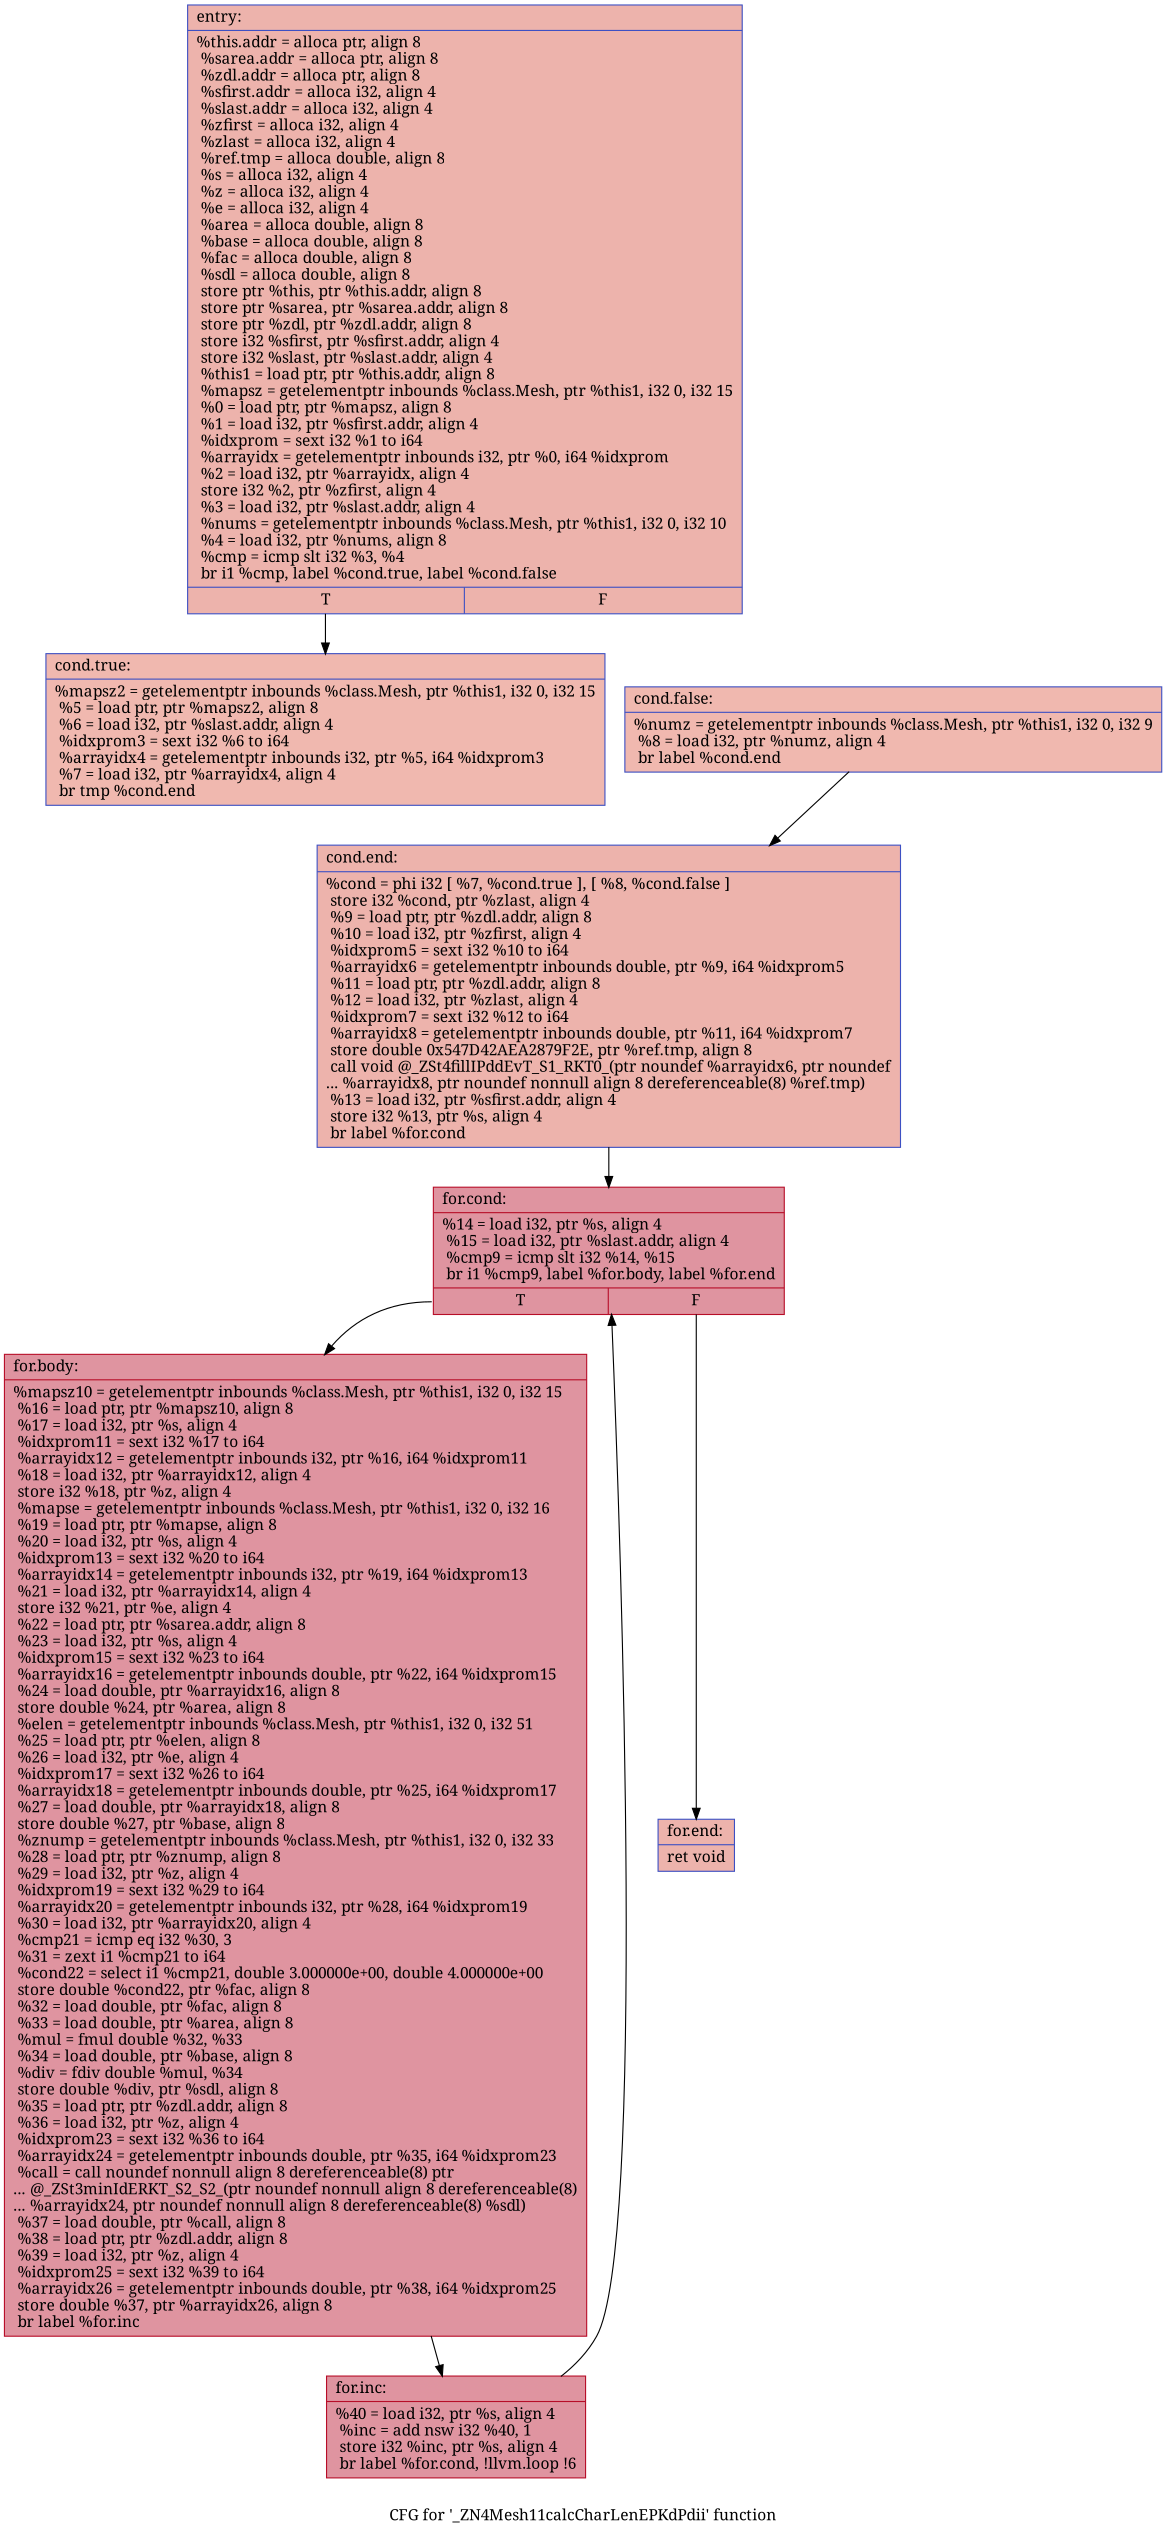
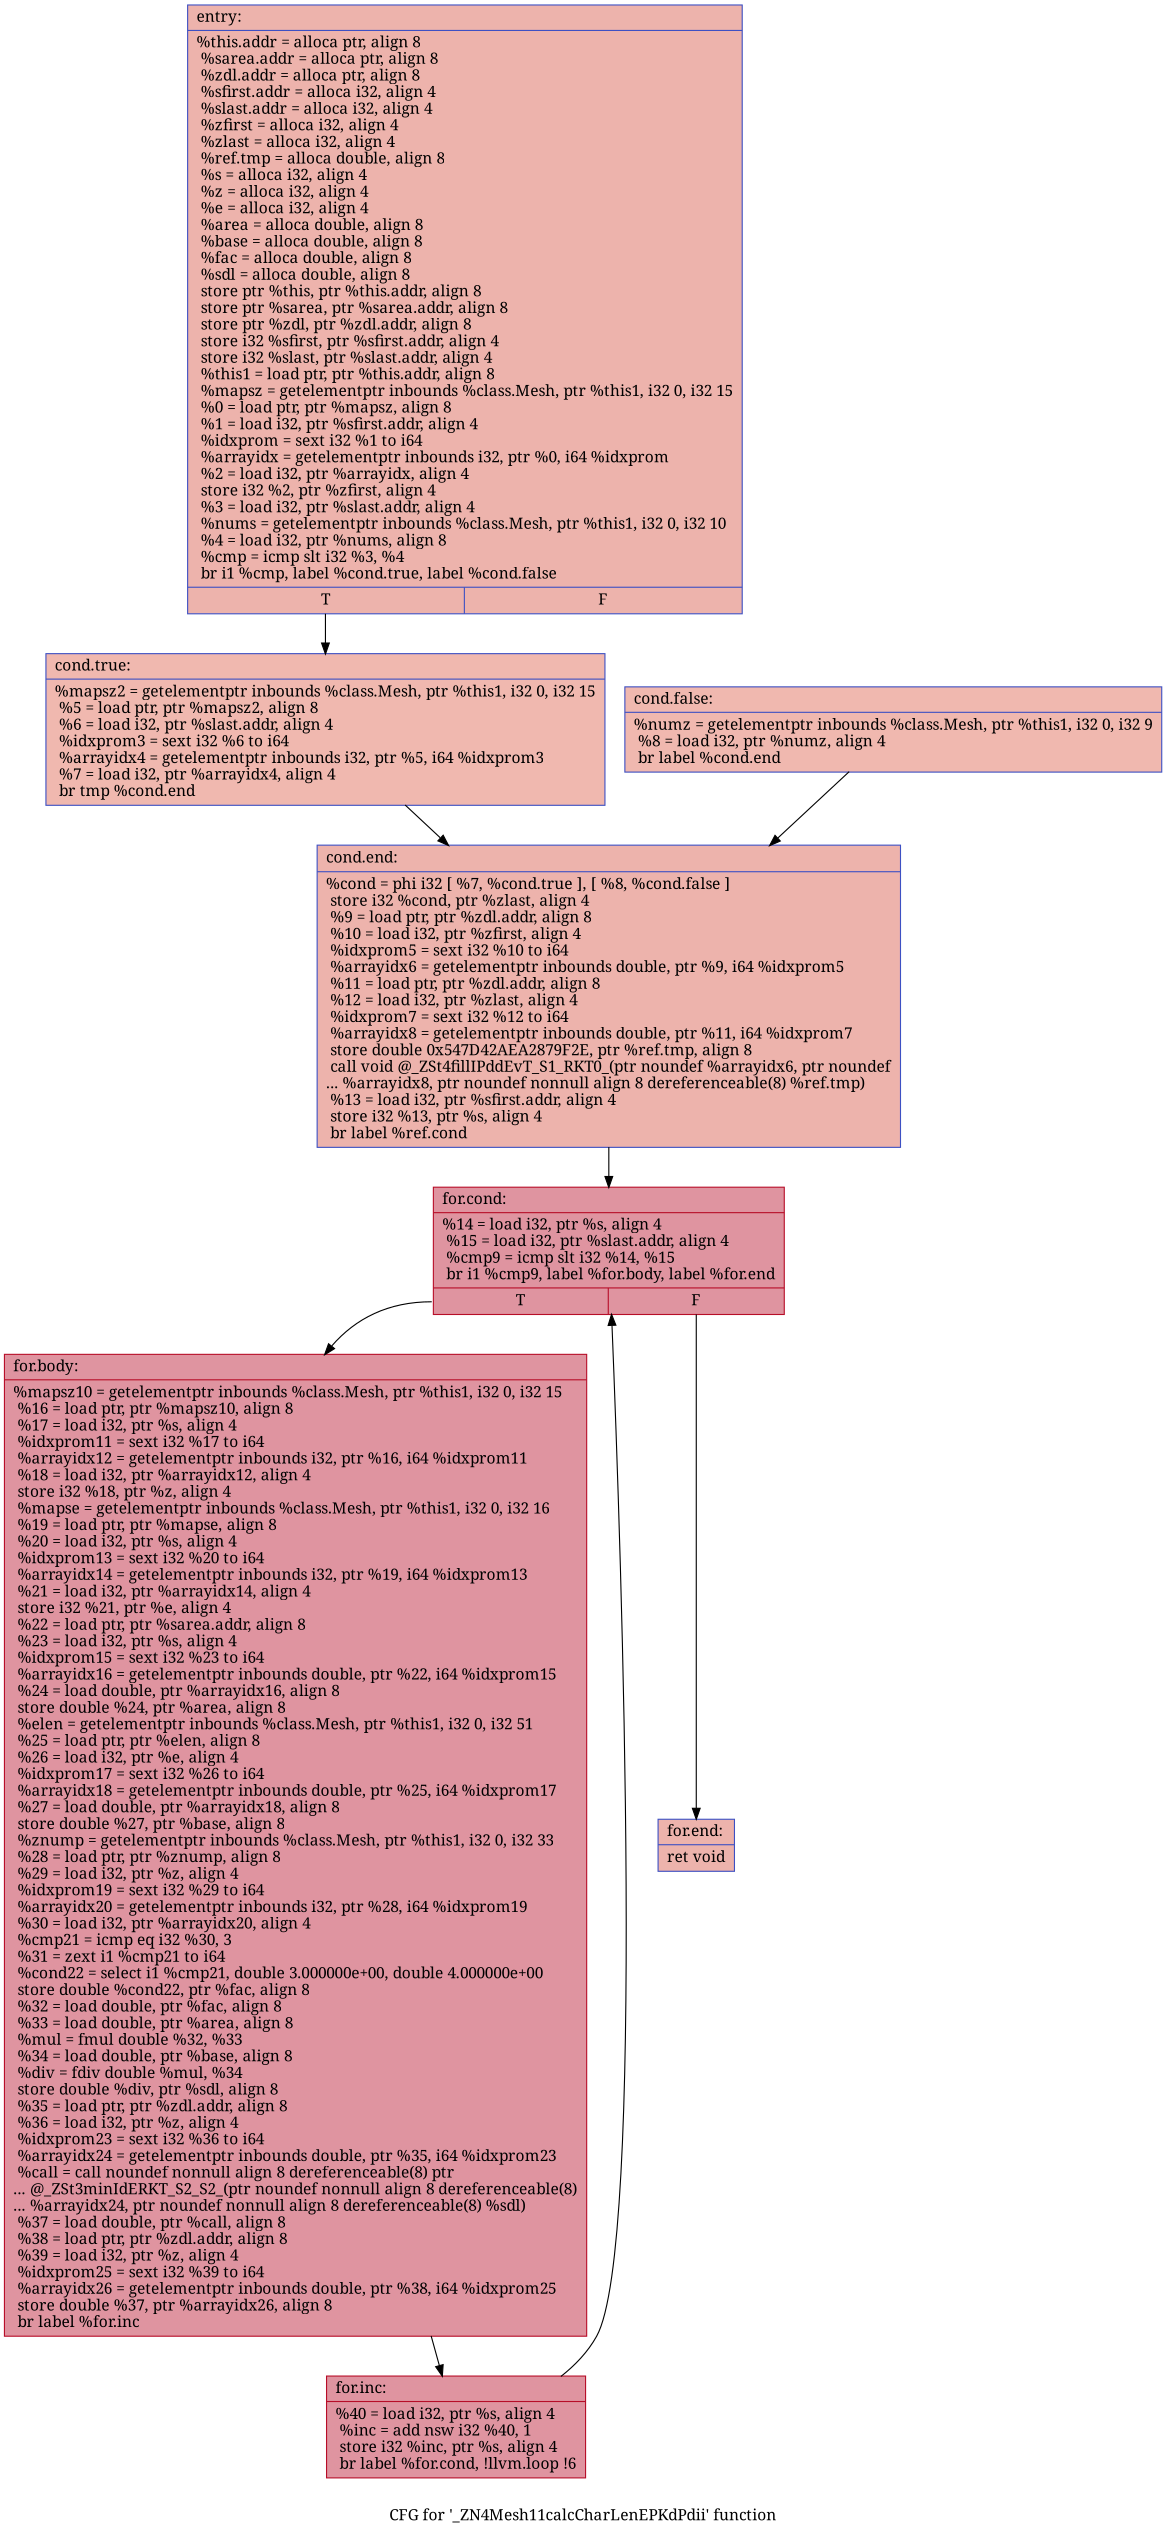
edge "cond.true:" -> "cond.end:": added
node "cond.end:": text "br label %for.cond" -> "br label %ref.cond"
